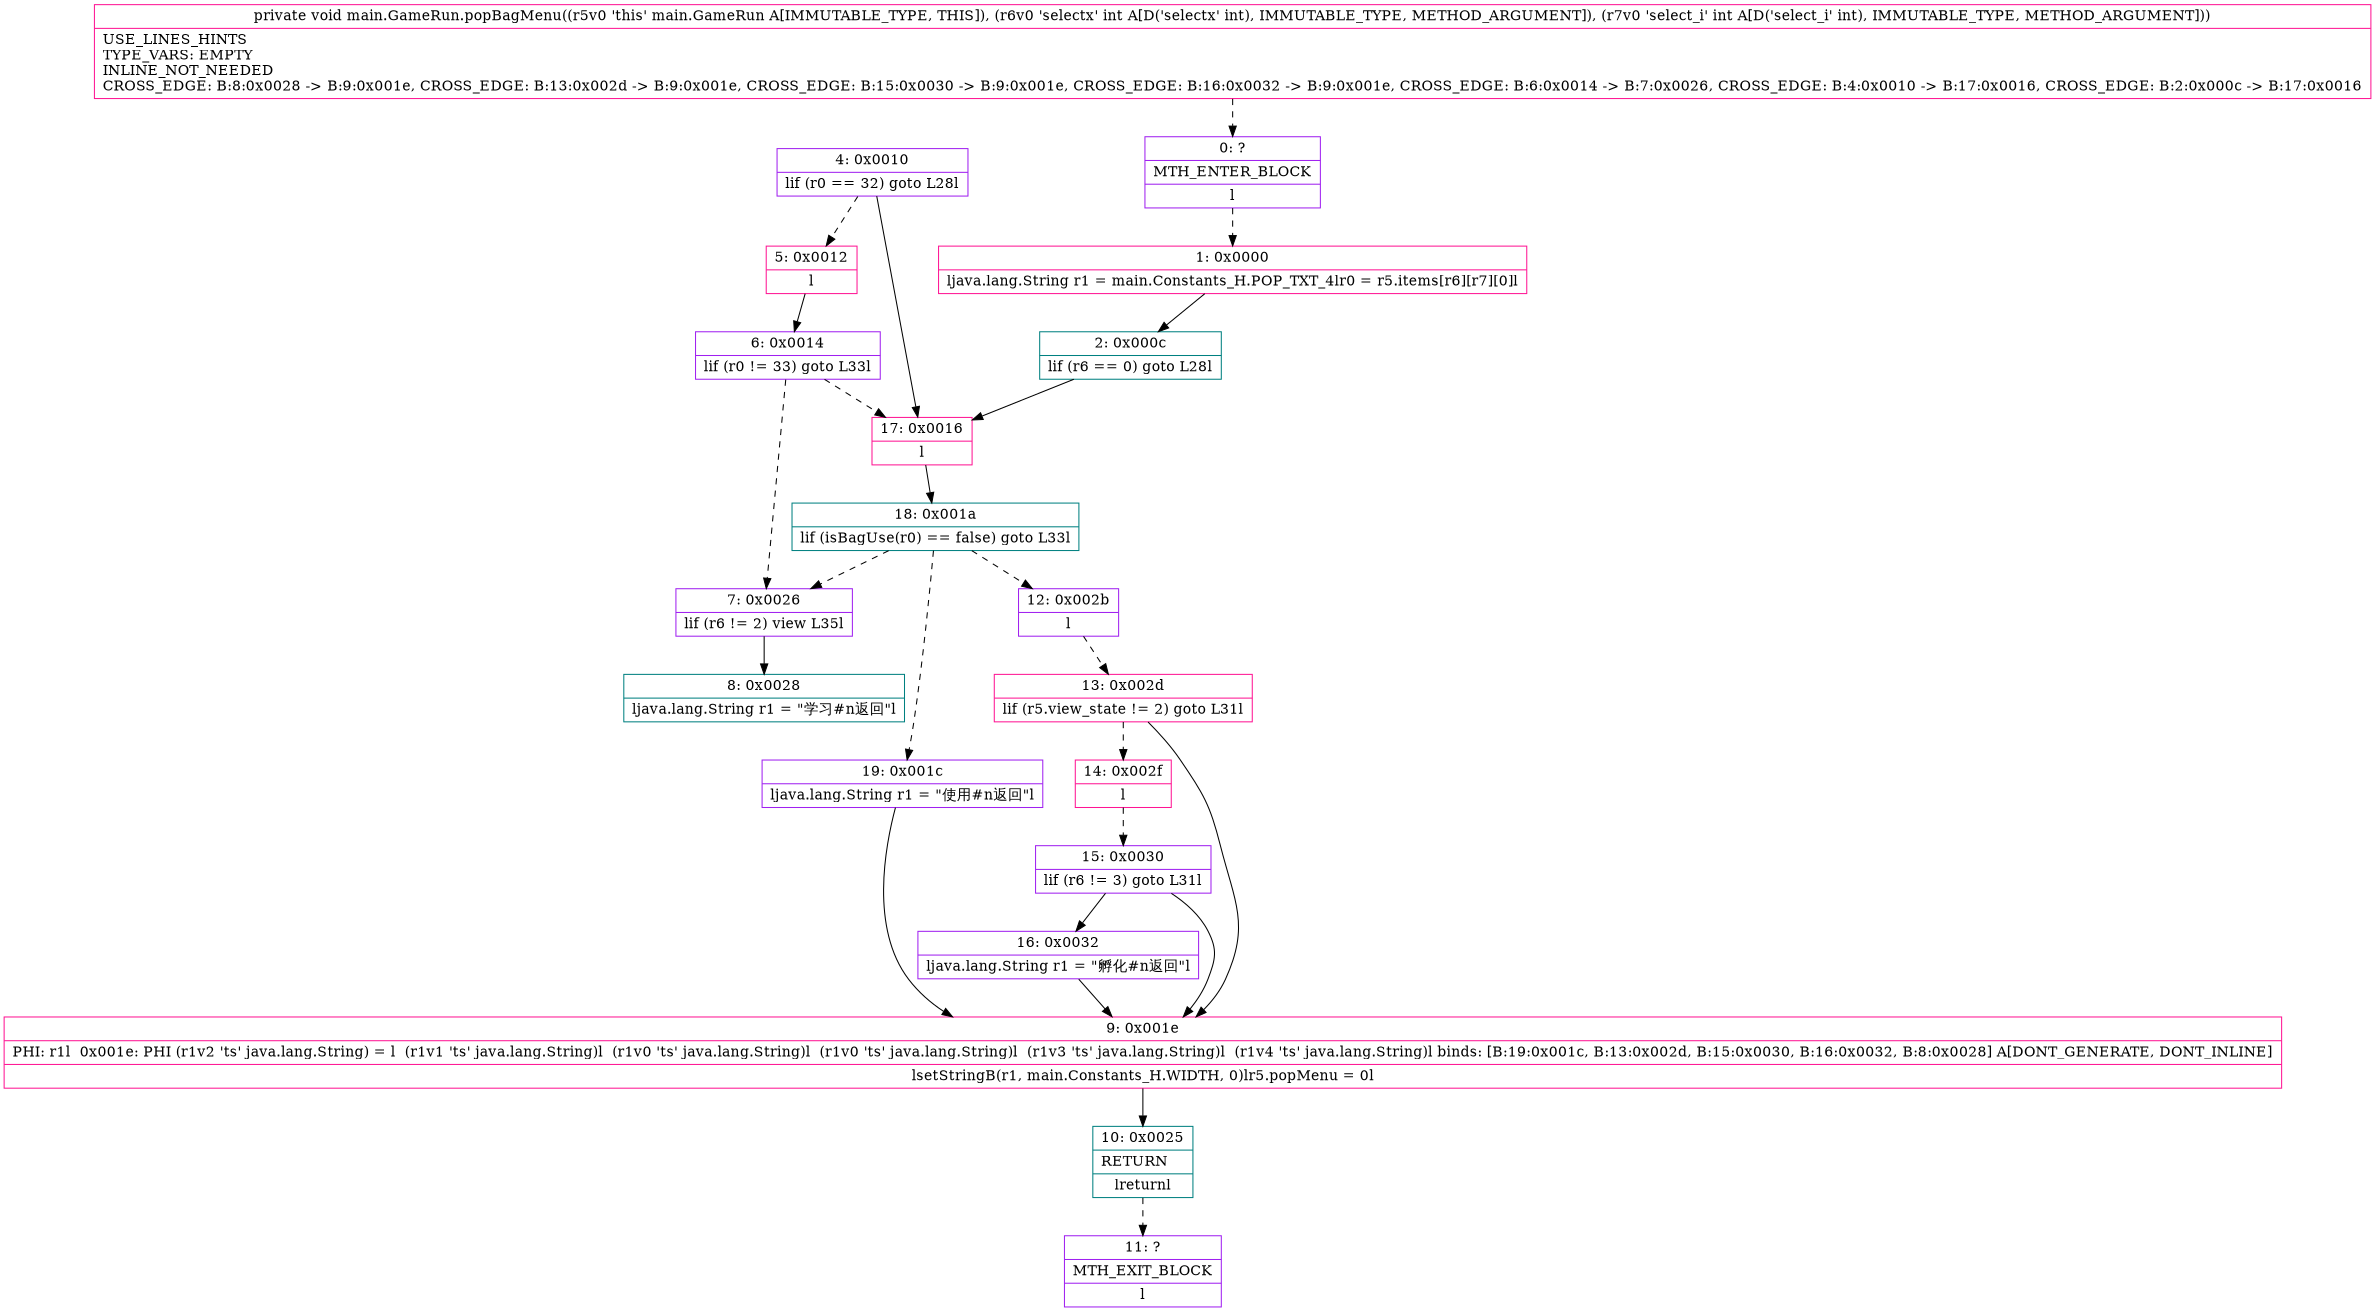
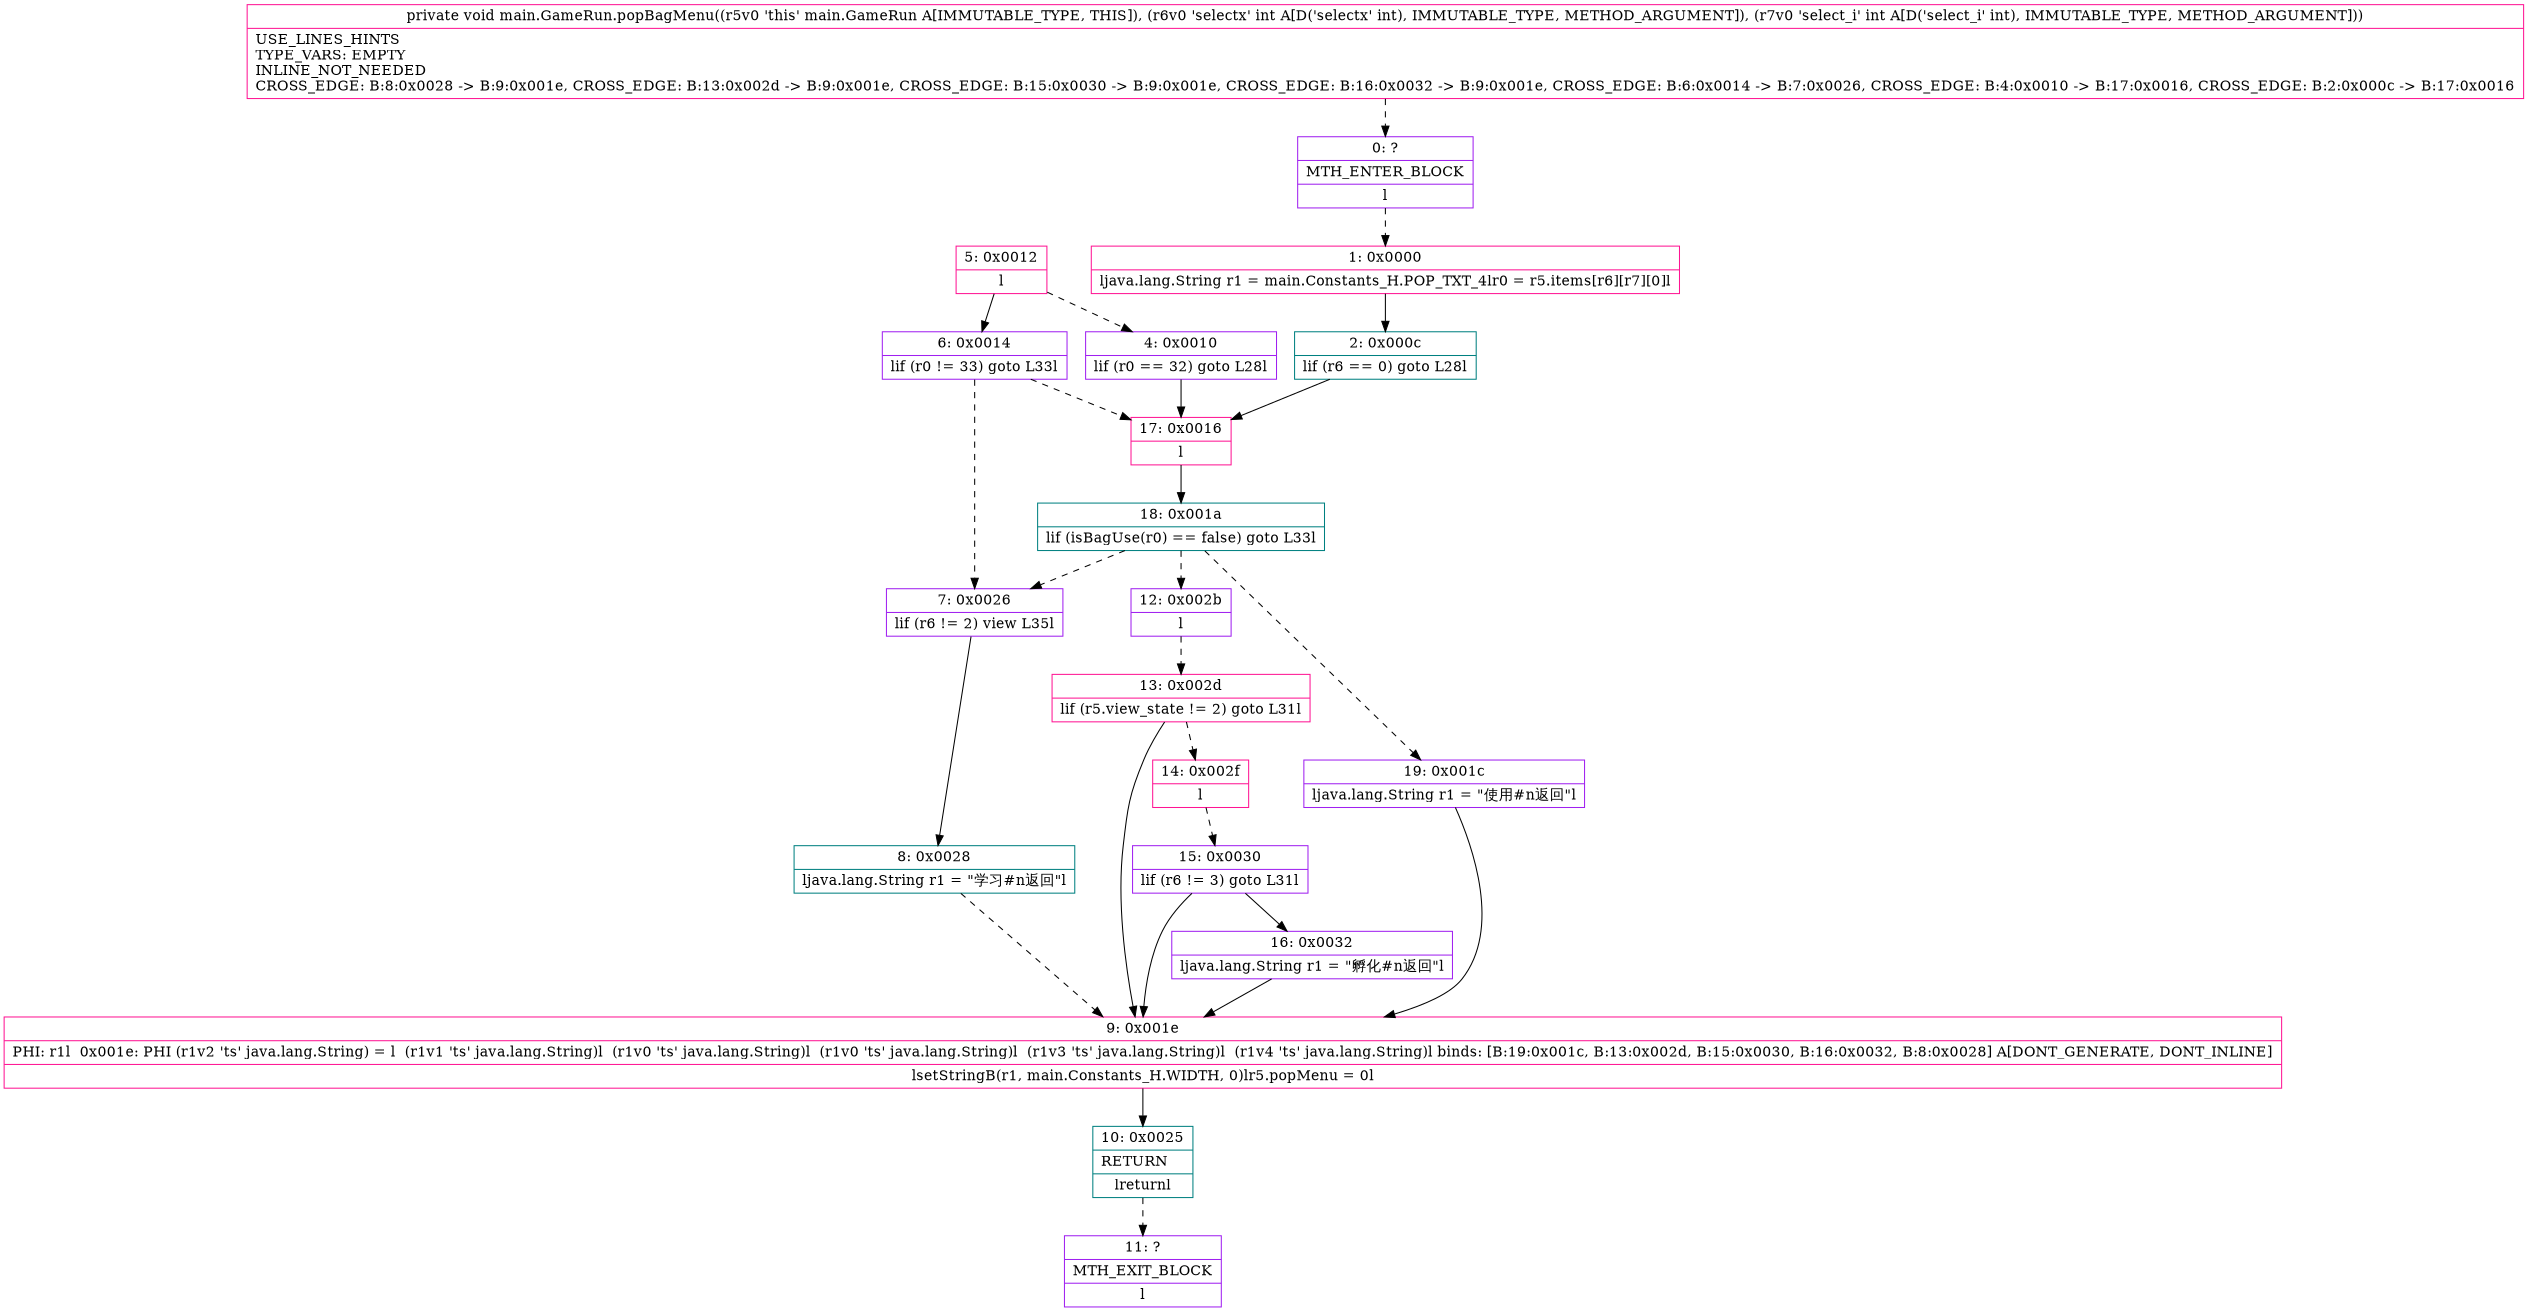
edge "4: 0x0010" -> "5: 0x0012": reversed
edge "8: 0x0028" -> "9: 0x001e": added
